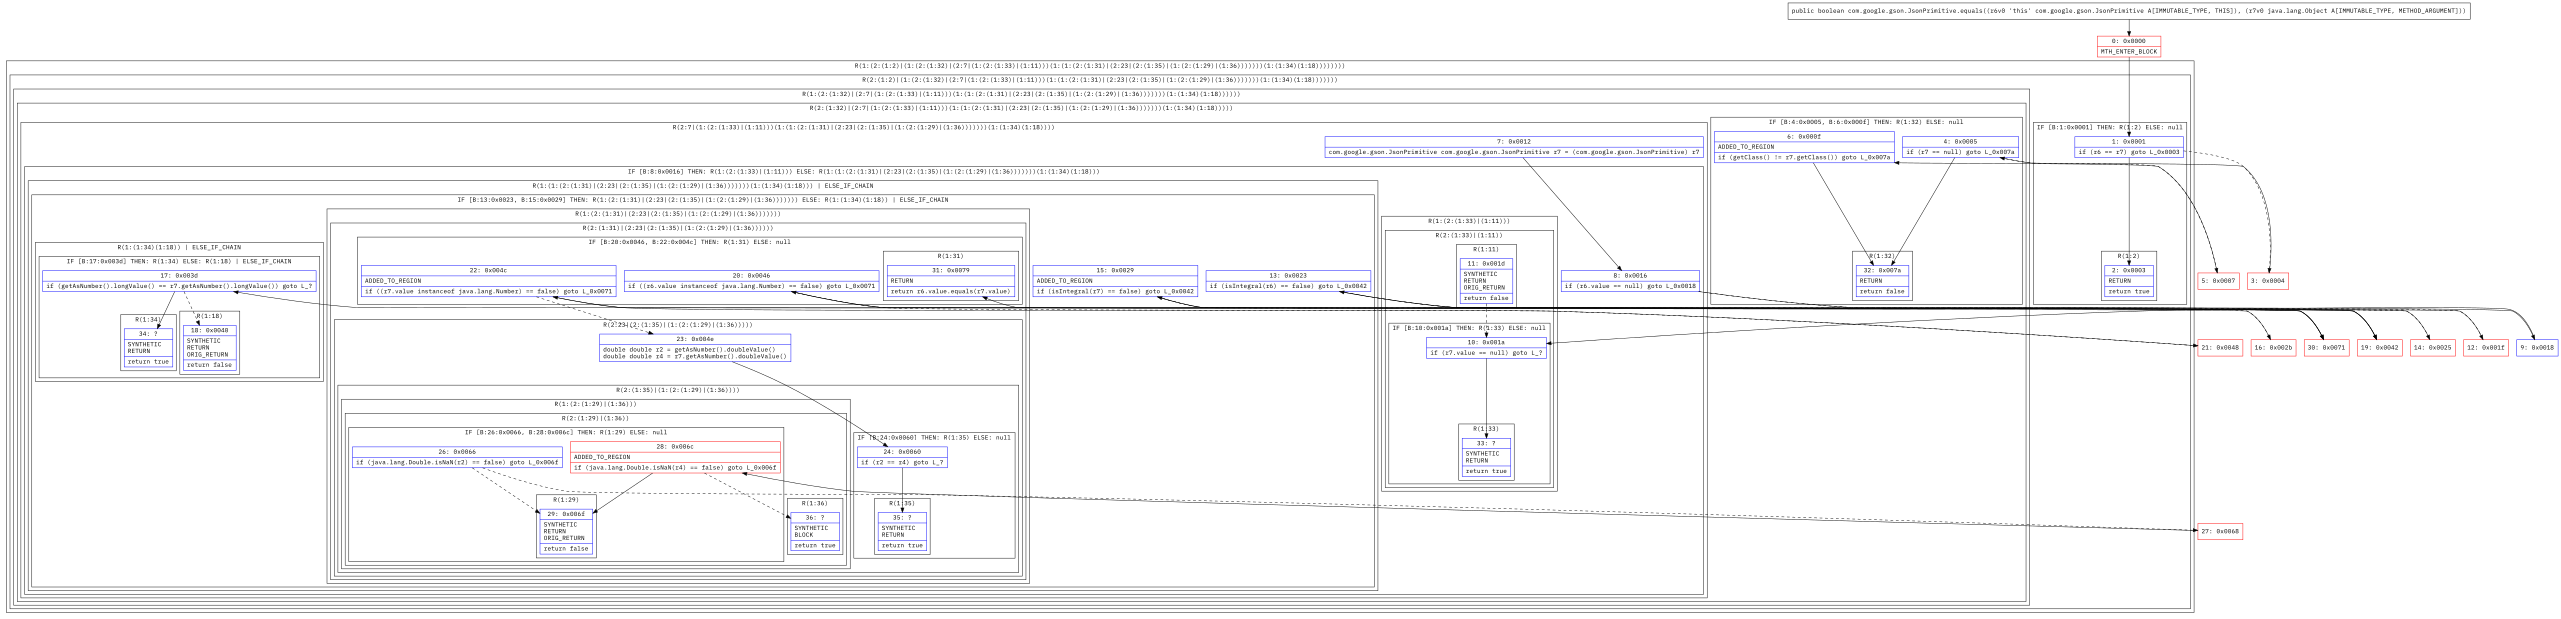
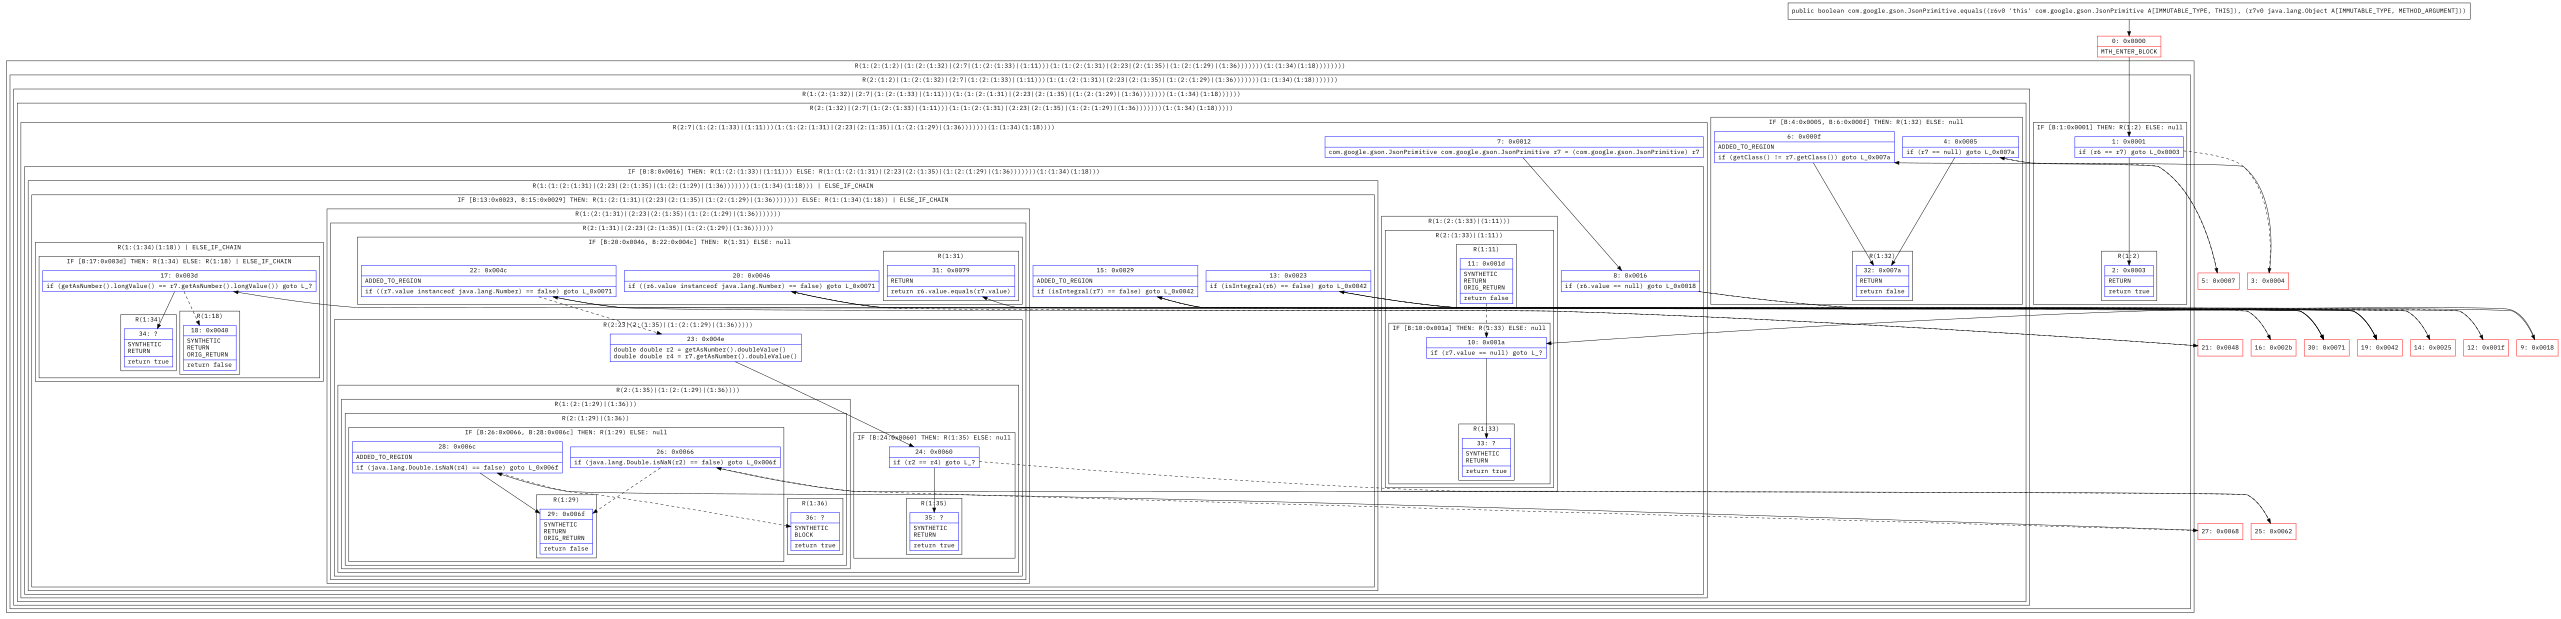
node "9: 0x0018": color blue -> red
node "28: 0x006c": color red -> blue
node "25: 0x0062": added
